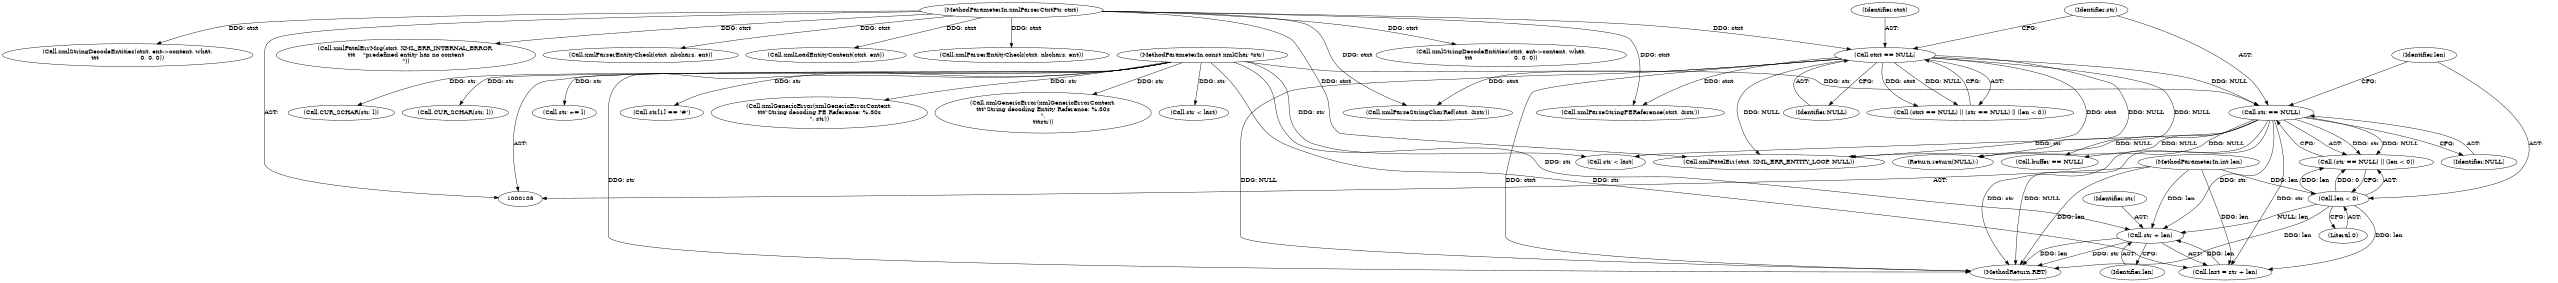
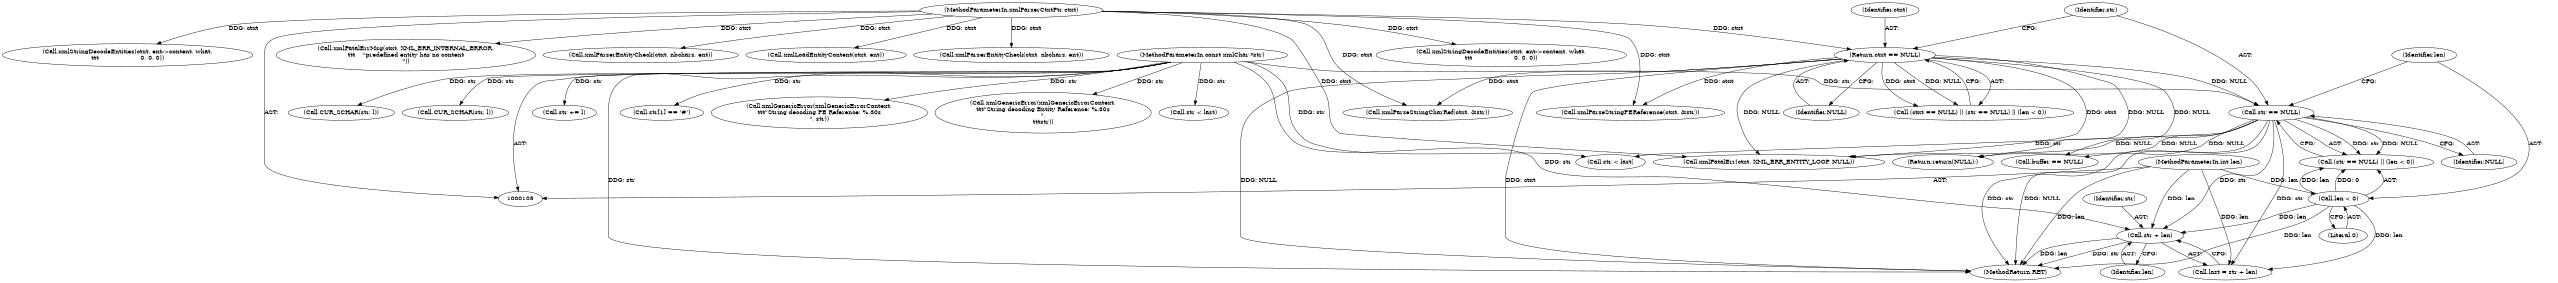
node "(Call,ctxt == NULL)": label "(Call,ctxt == NULL)" -> "(Return,ctxt == NULL)"
edge "(Call,(str == NULL) || (len < 0))" -> "(Call,len < 0)": removed, label "CFG:"
edge "(MethodParameterIn,const xmlChar *str)" -> "(Call,last = str + len)": removed, label "DDG: str"
edge "(Call,len < 0)" -> "(Call,str + len)": label "NULL: len" -> "DDG: len"
edge "(Call,last = str + len)" -> "(Call,str + len)": label "DDG: len" -> "CFG: "
